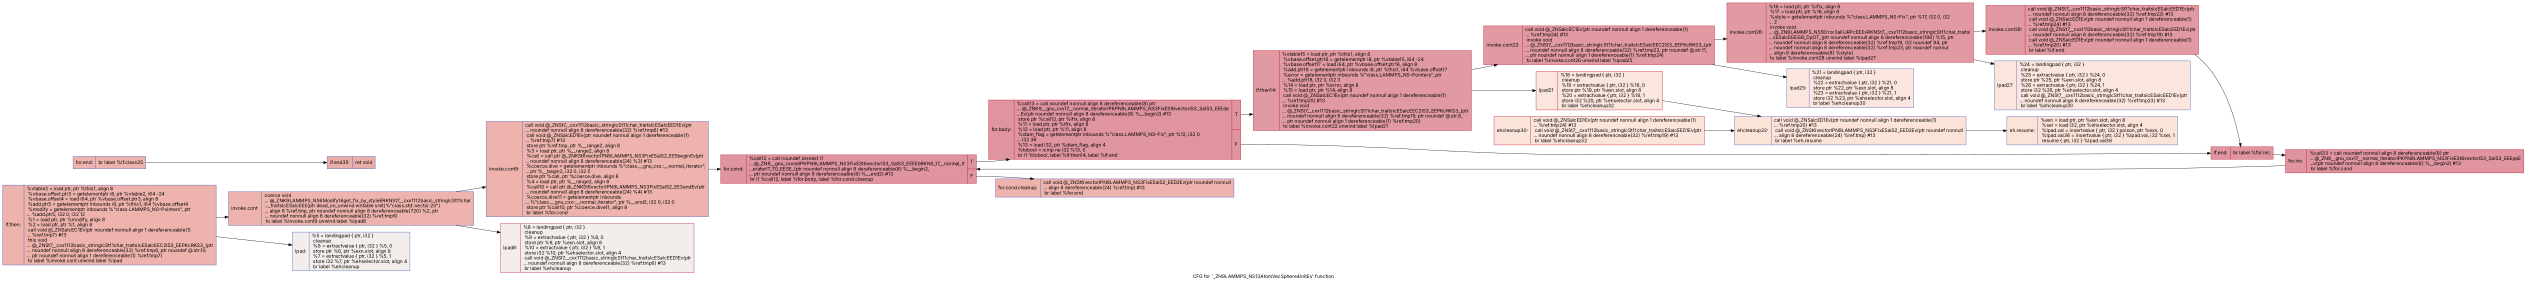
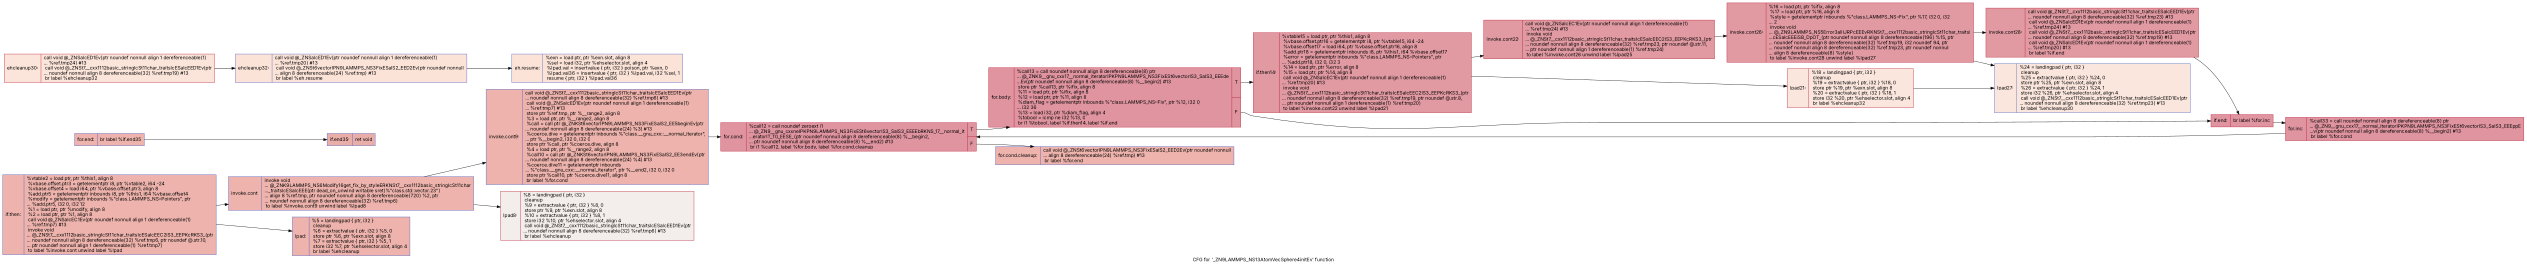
node "lpad25:": removed
edge "lpad21:" -> "ehcleanup32:": now "lpad21:" -> "lpad27:"
node "for.end:": text "br label %if.class35" -> "br label %if.end35"
node "invoke.cont:": text "coerce void" -> "invoke void"
node "if.then:": text "this void" -> "invoke void"
node "lpad:": fillcolor #e5d8d170 -> #d6524470
